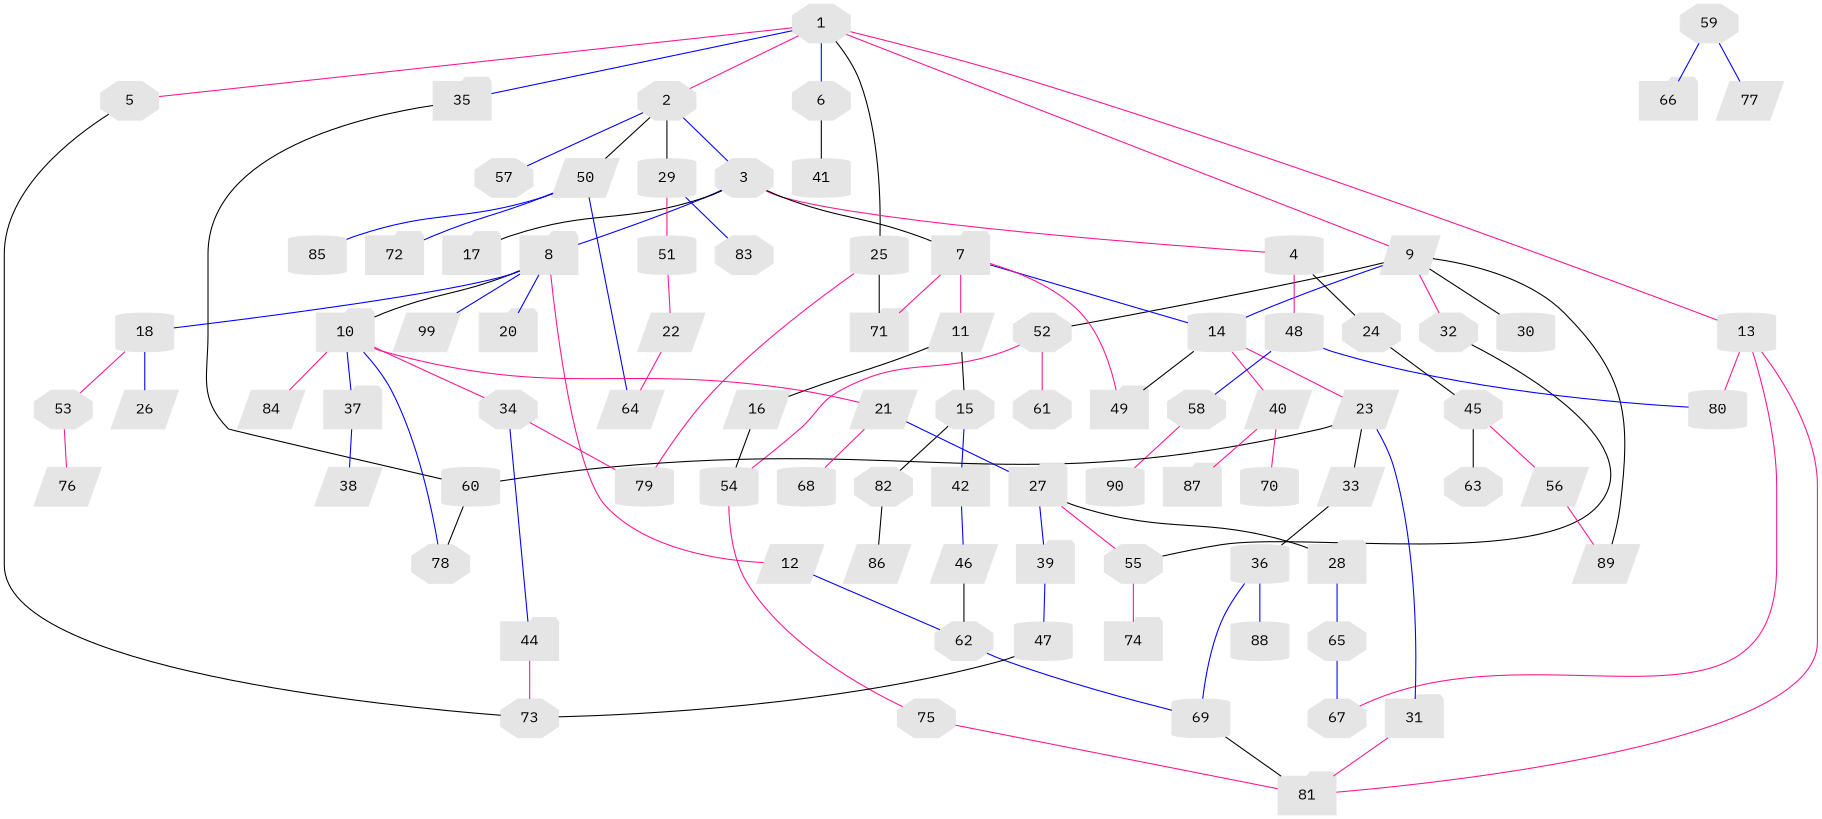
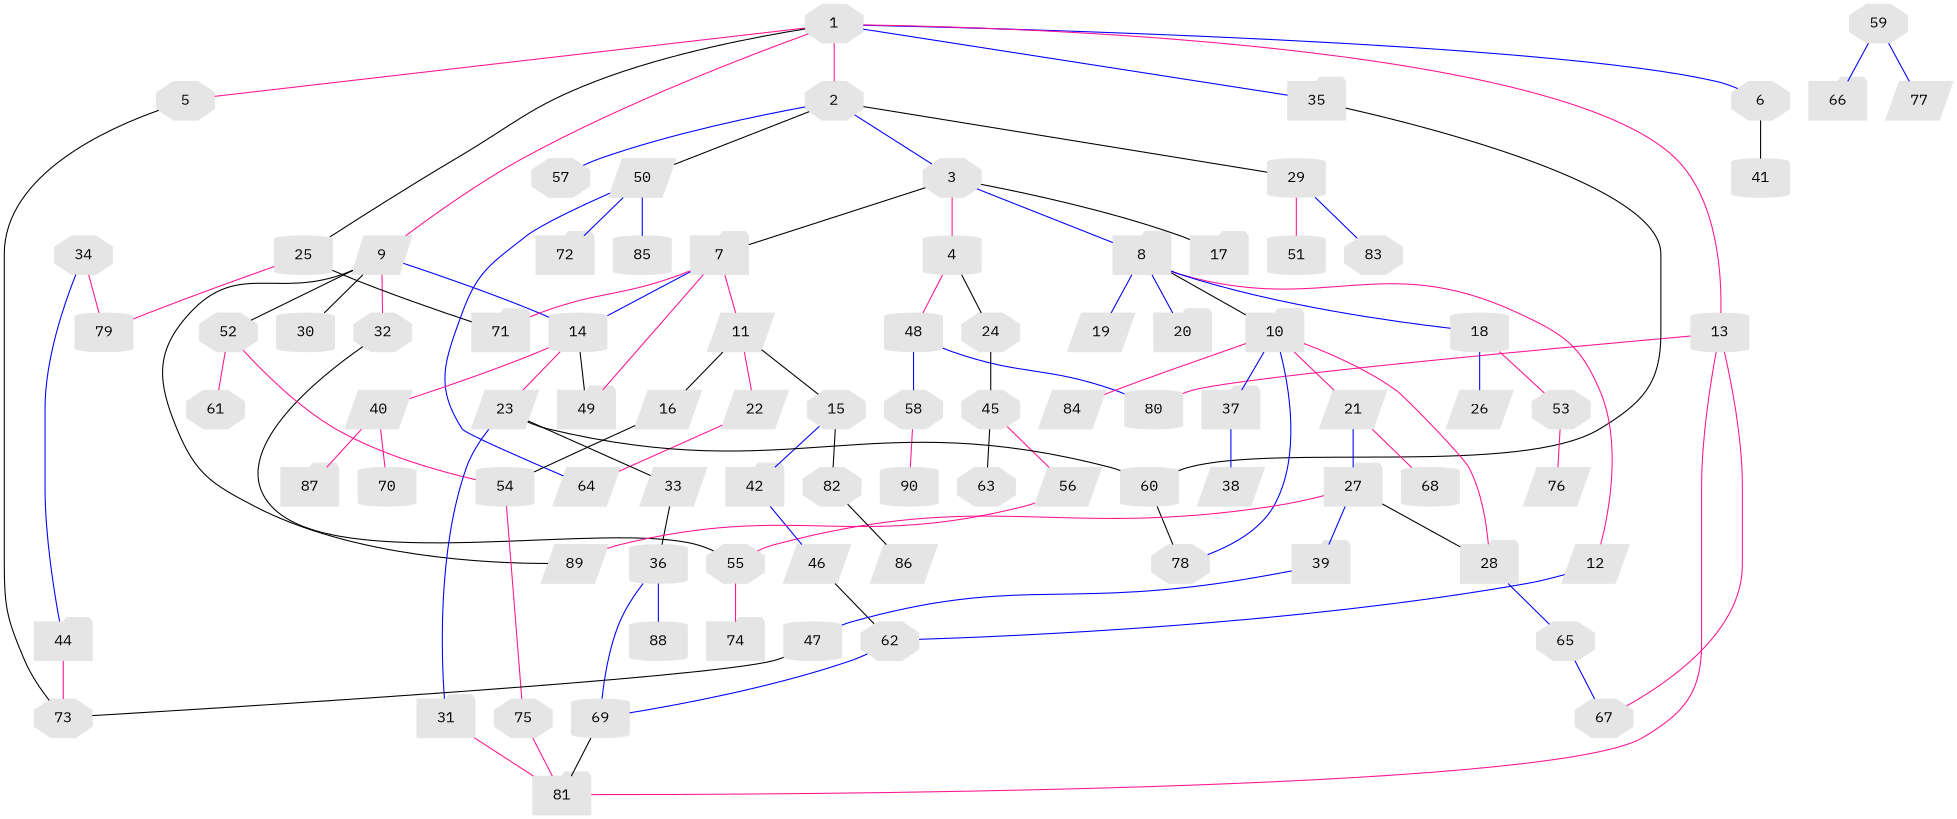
edge "51" -- "22": now "11" -- "22"
node "99": label "99" -> "19"
edge "10" -- "34": now "10" -- "28"
